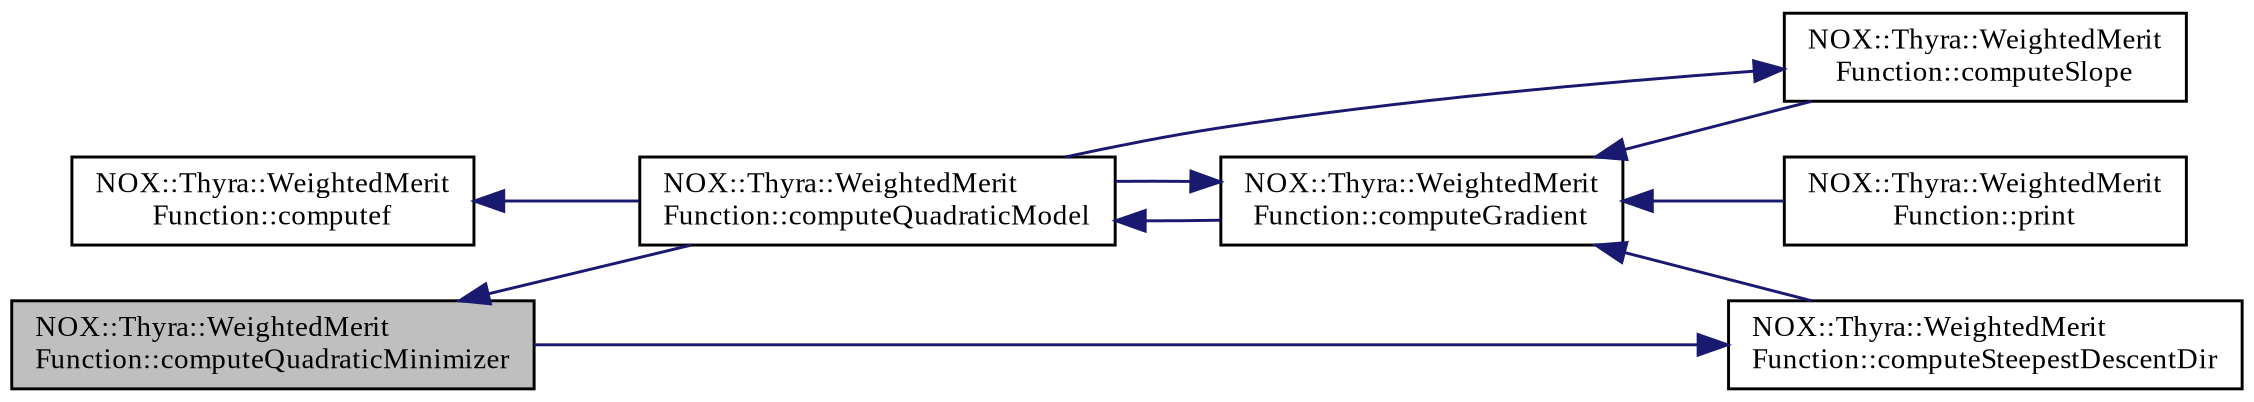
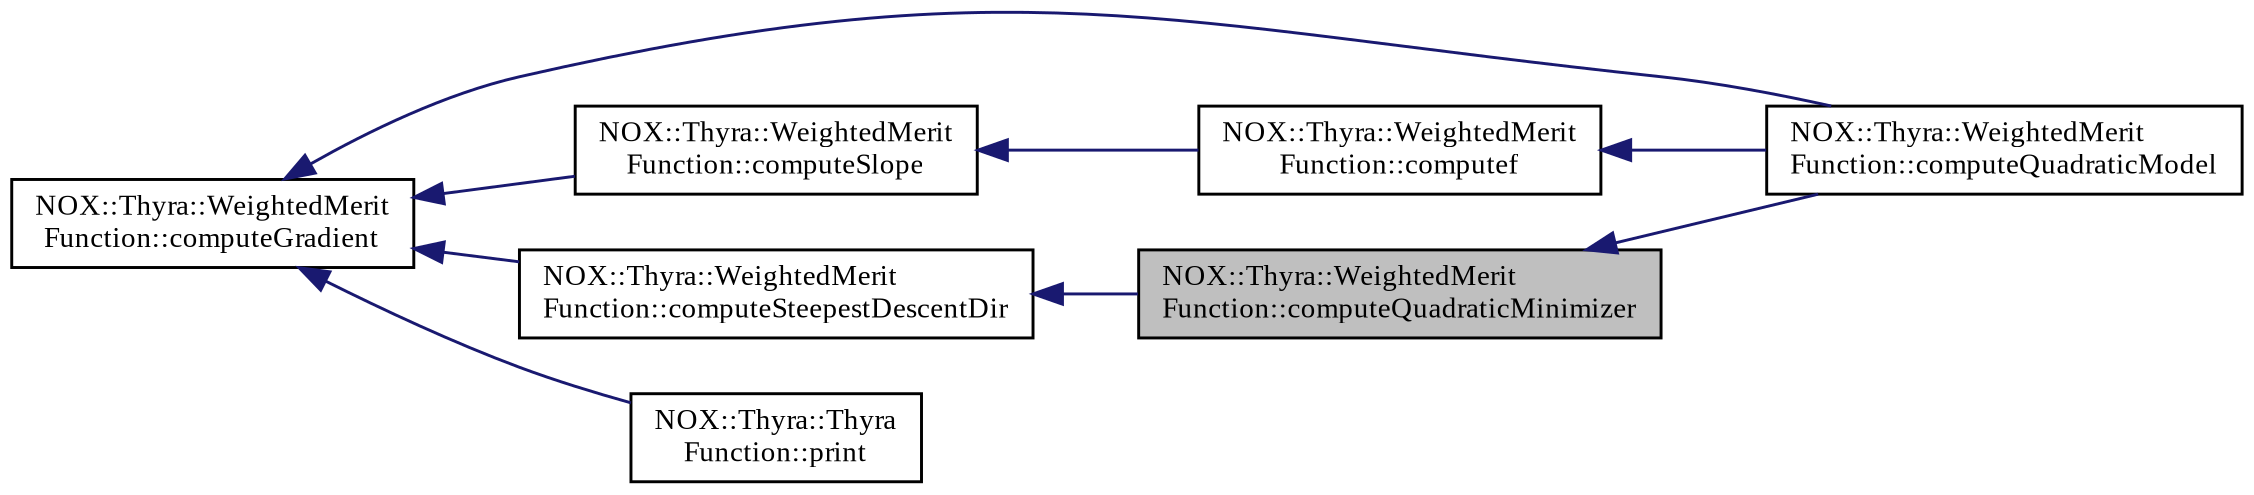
edge "NOX::Thyra::WeightedMerit Function::computeQuadraticModel" -> "NOX::Thyra::WeightedMerit Function::computeSlope": now "NOX::Thyra::WeightedMerit Function::computef" -> "NOX::Thyra::WeightedMerit Function::computeSlope"
node "NOX::Thyra::WeightedMerit Function::print": label "NOX::Thyra::WeightedMerit Function::print" -> "NOX::Thyra::Thyra Function::print"
edge "NOX::Thyra::WeightedMerit Function::computeGradient" -> "NOX::Thyra::WeightedMerit Function::computeQuadraticModel": removed
